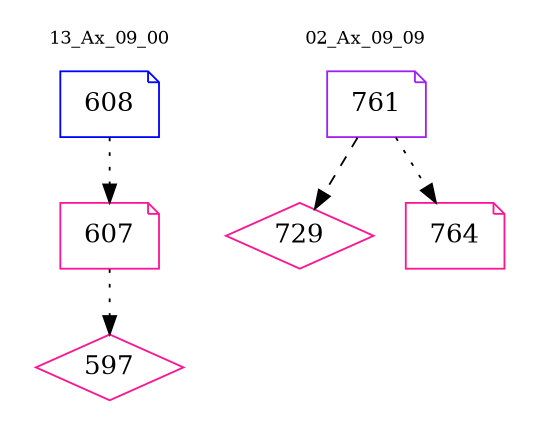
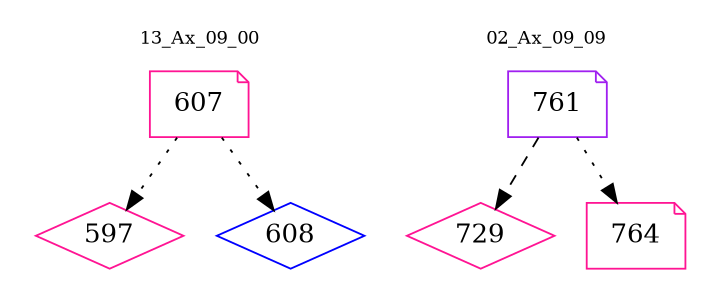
node "608": shape note -> diamond
edge "608" -> "607": reversed
